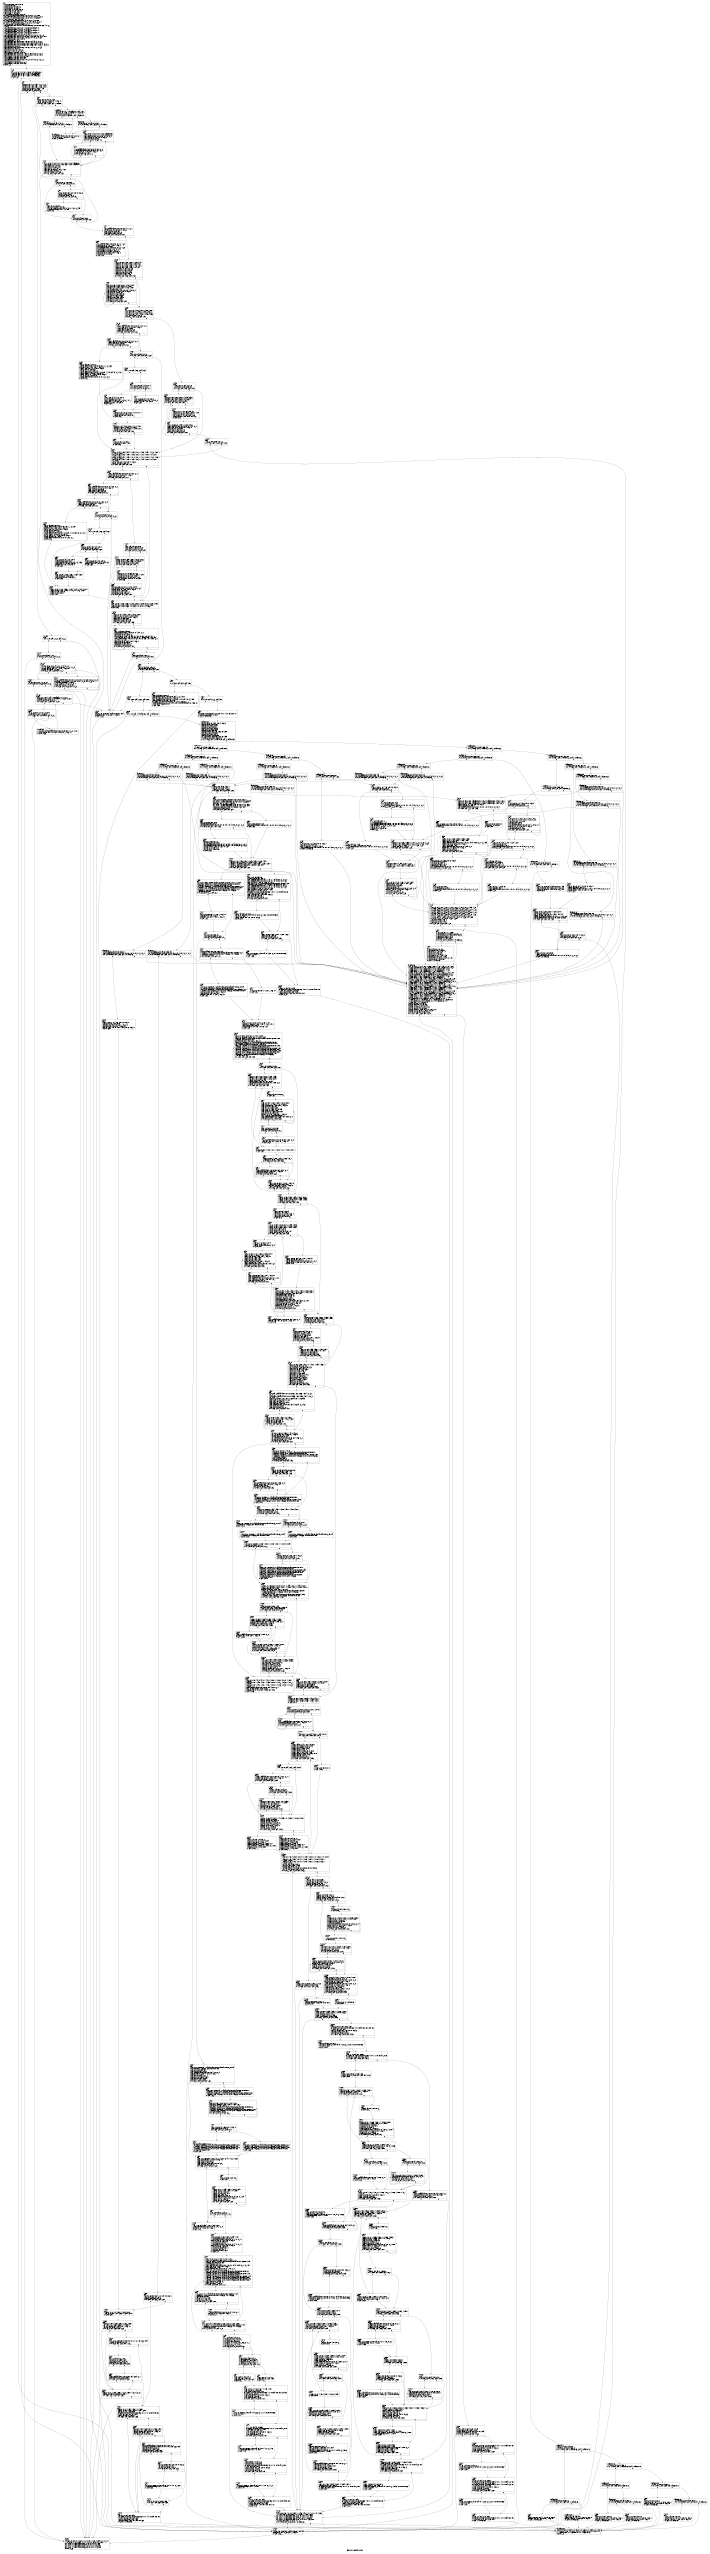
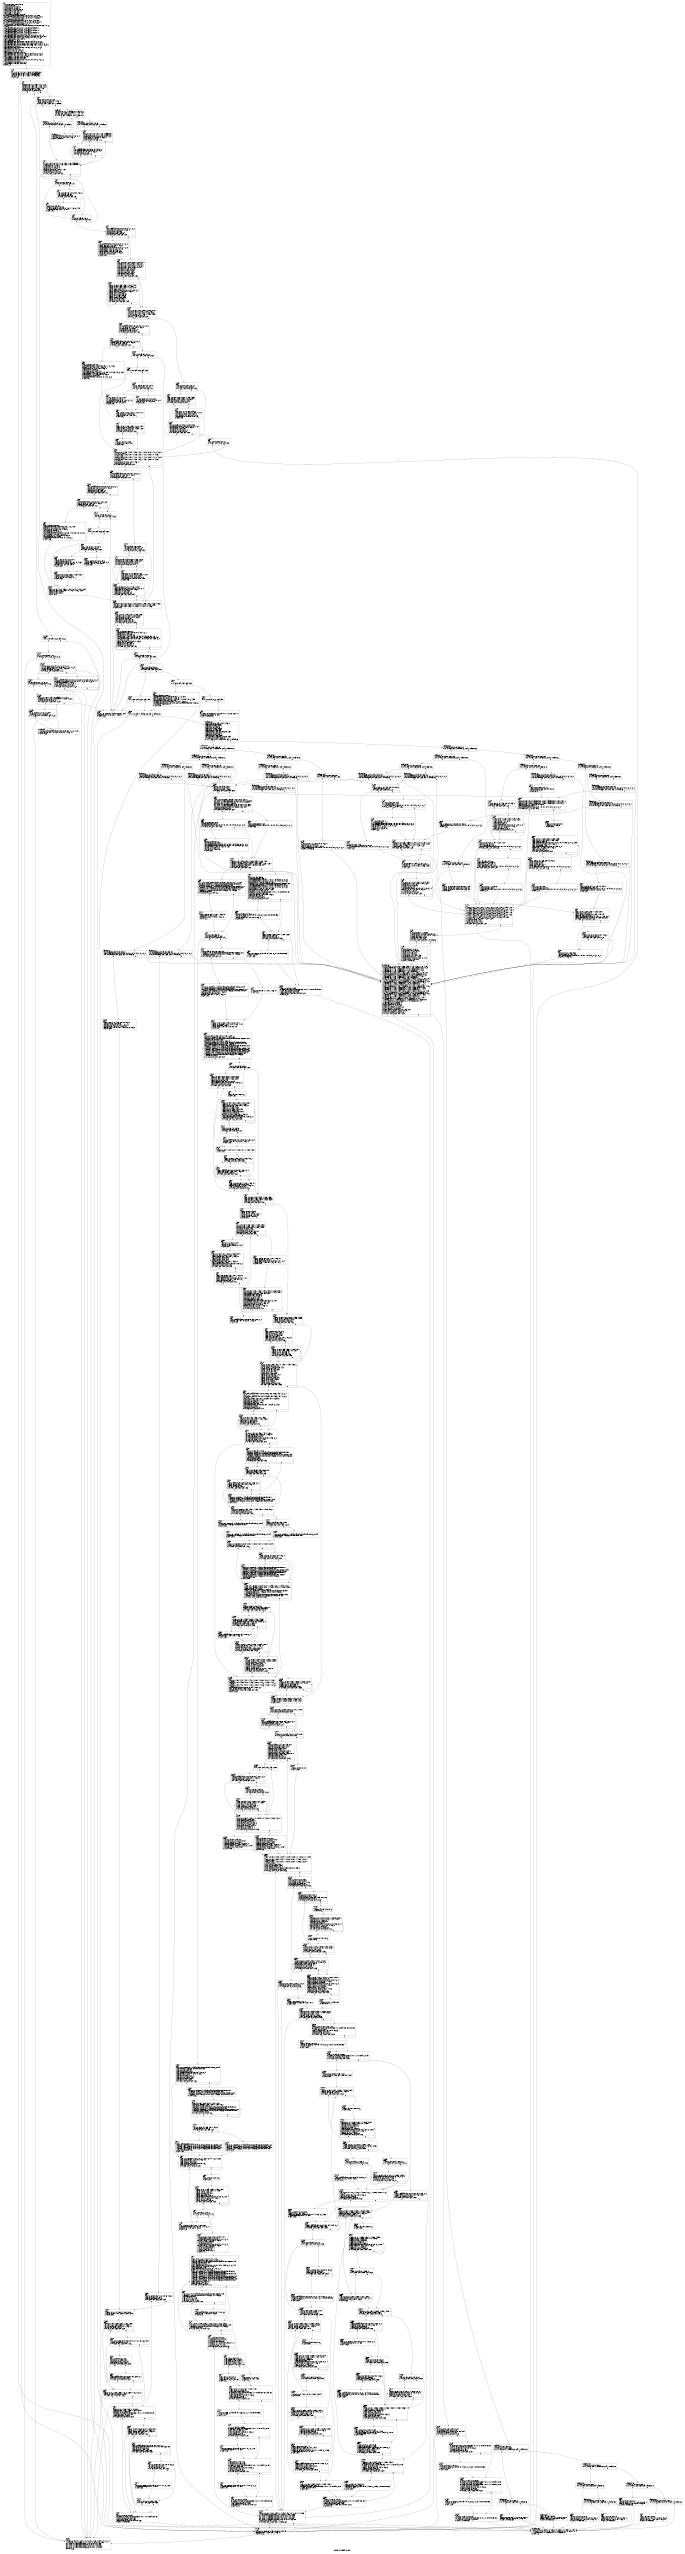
node "%374:": added
